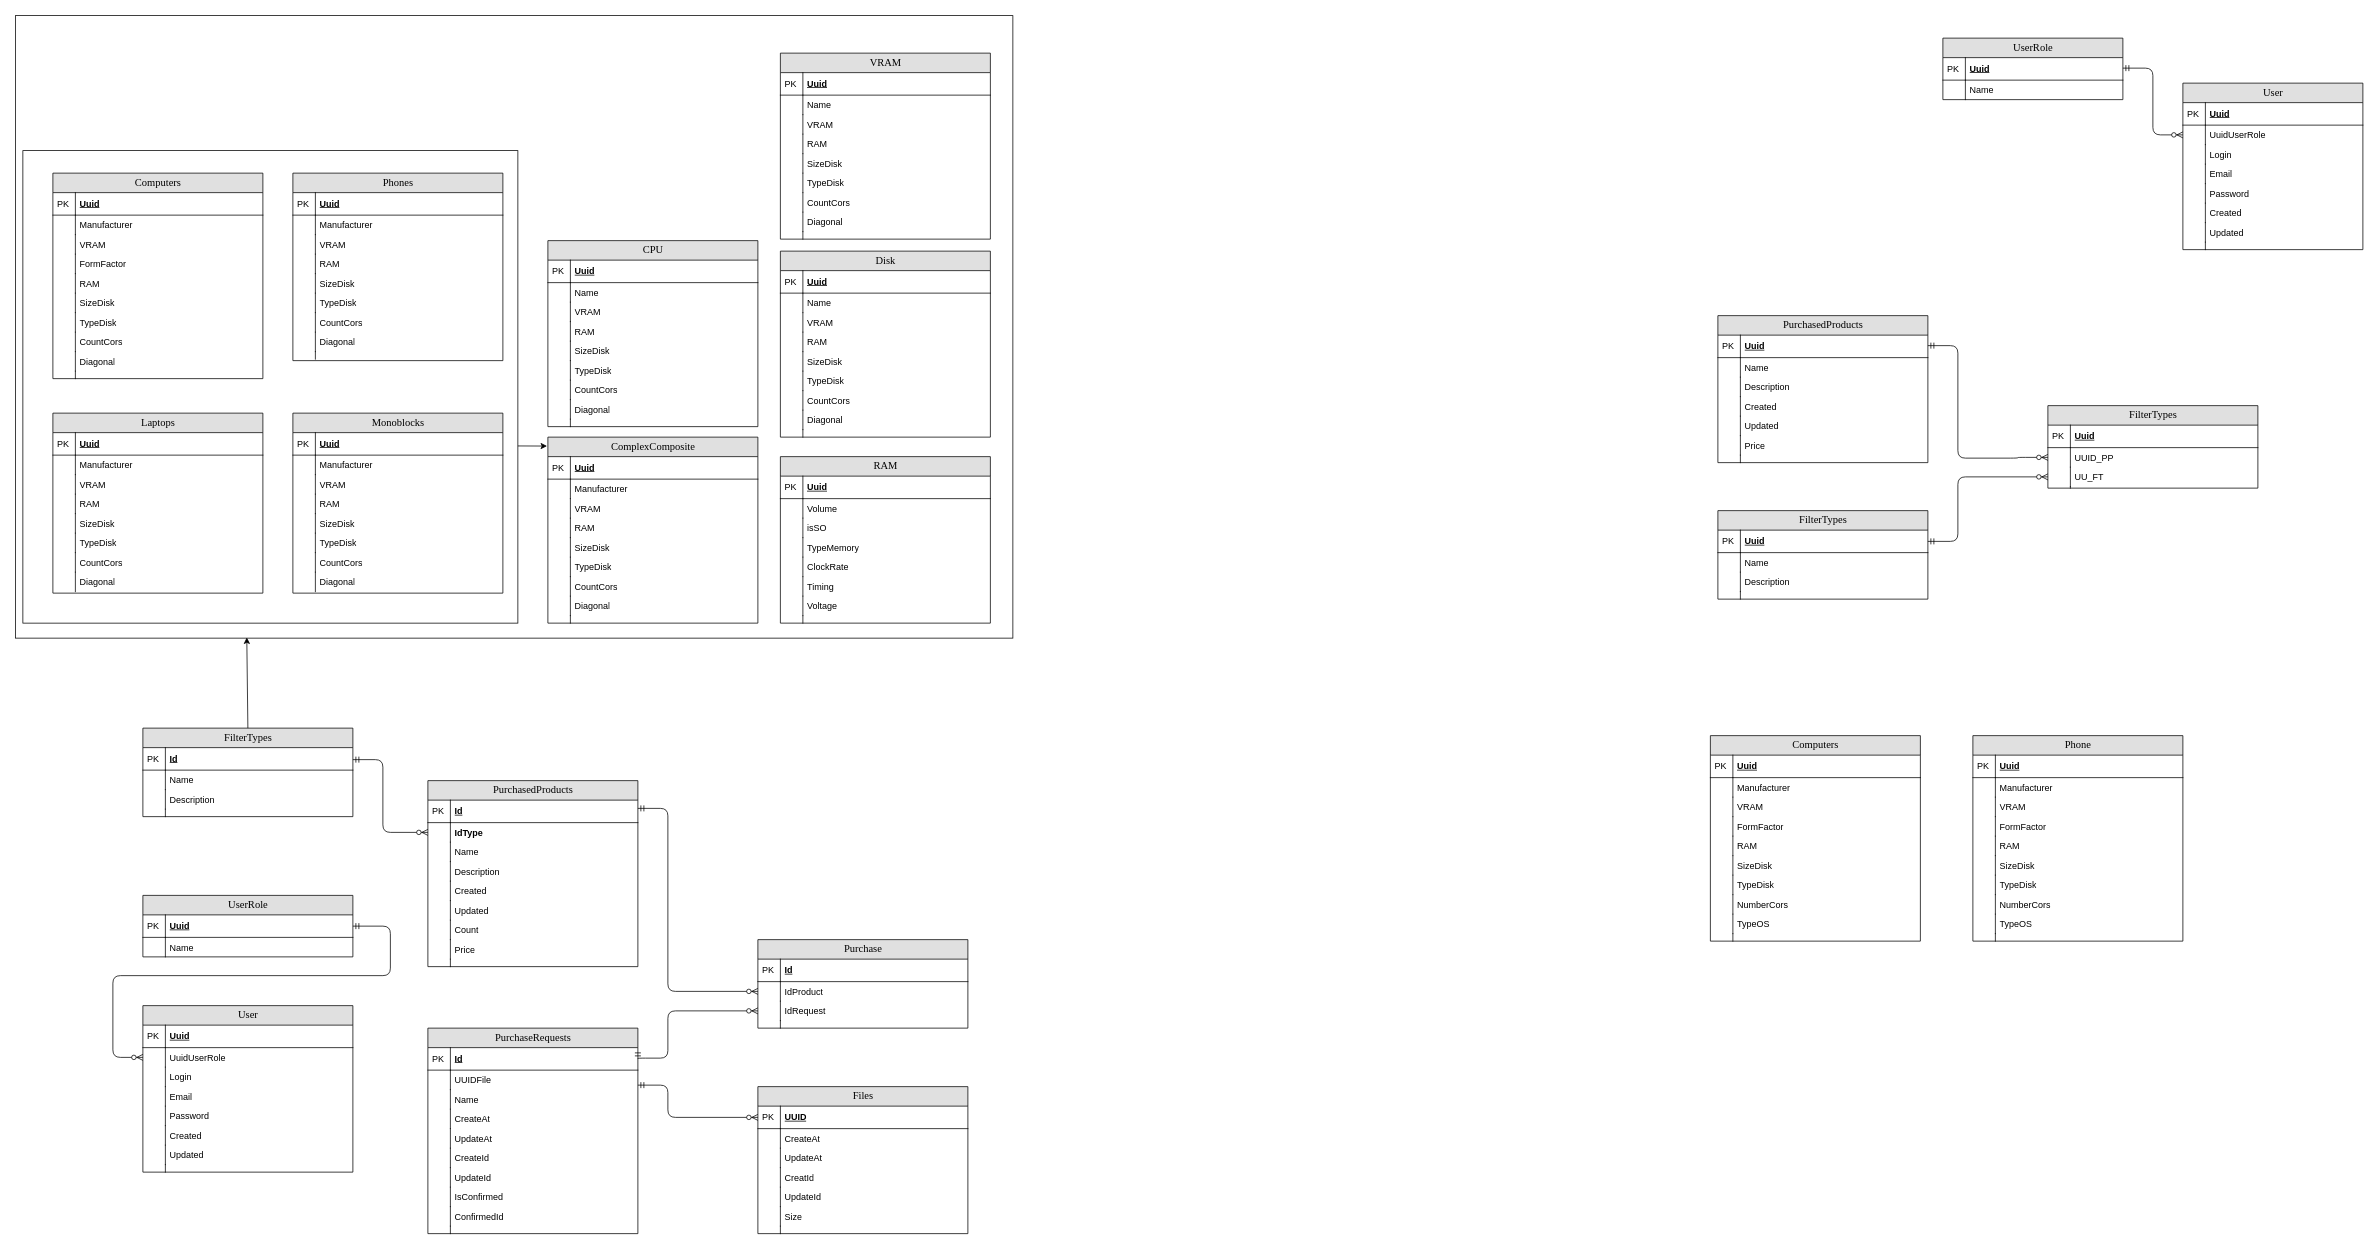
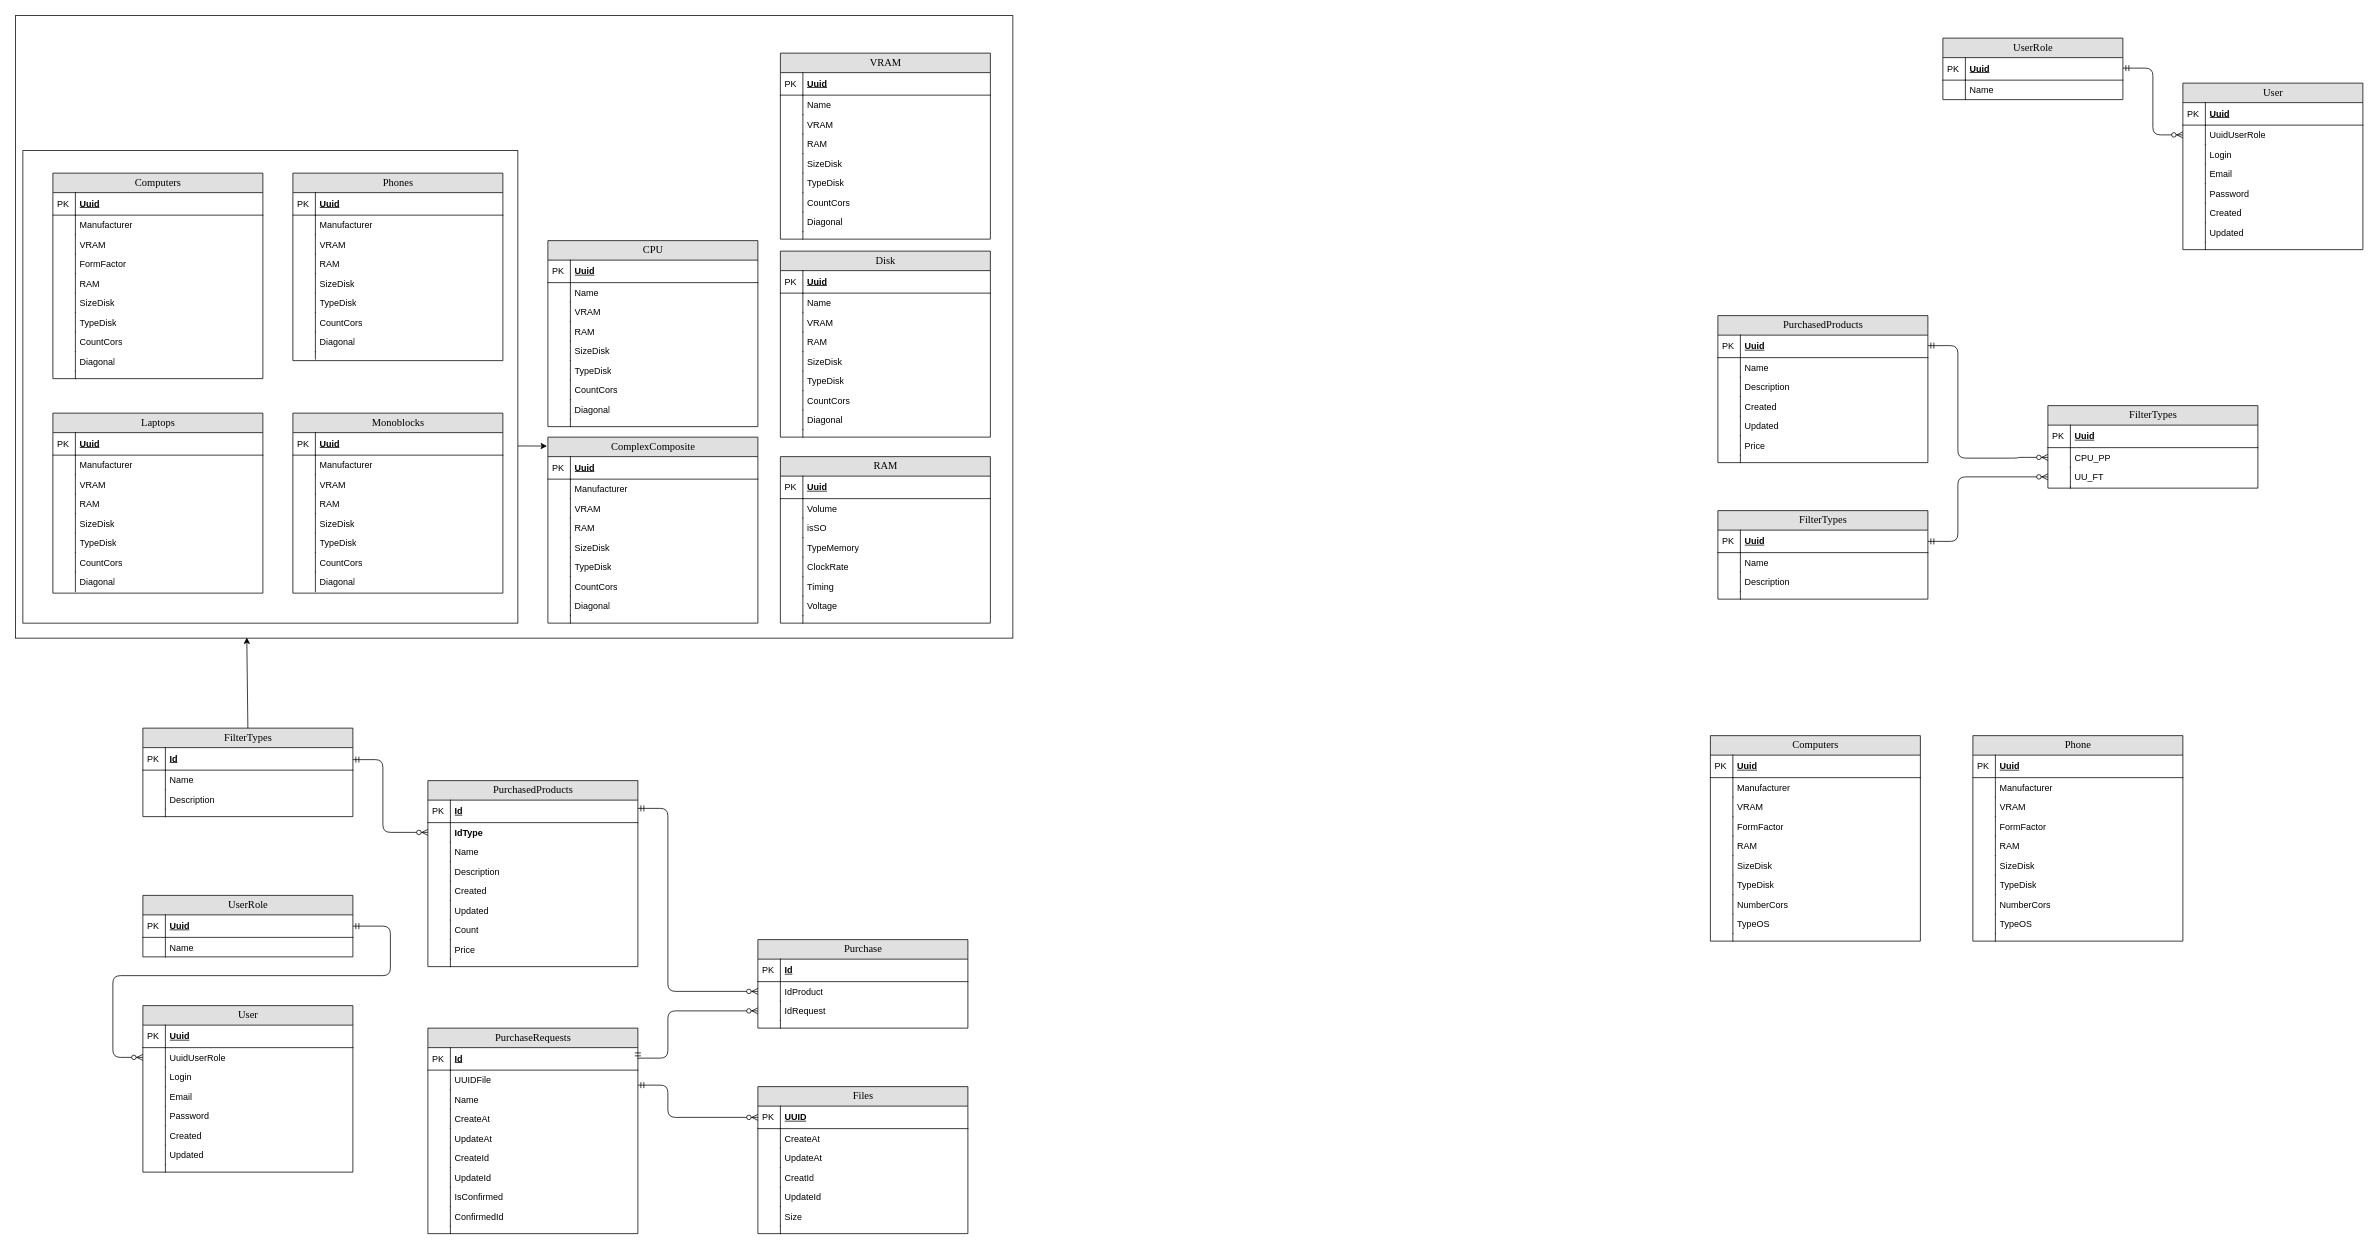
node "UUID_PP": label "UUID_PP" -> "CPU_PP"
